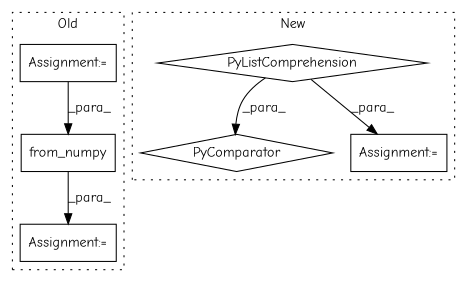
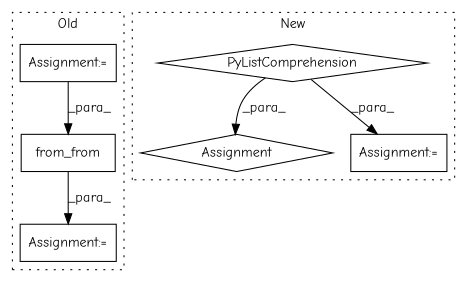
node "from_numpy": label "from_numpy" -> "from_from"
node "PyComparator": label "PyComparator" -> "Assignment"
